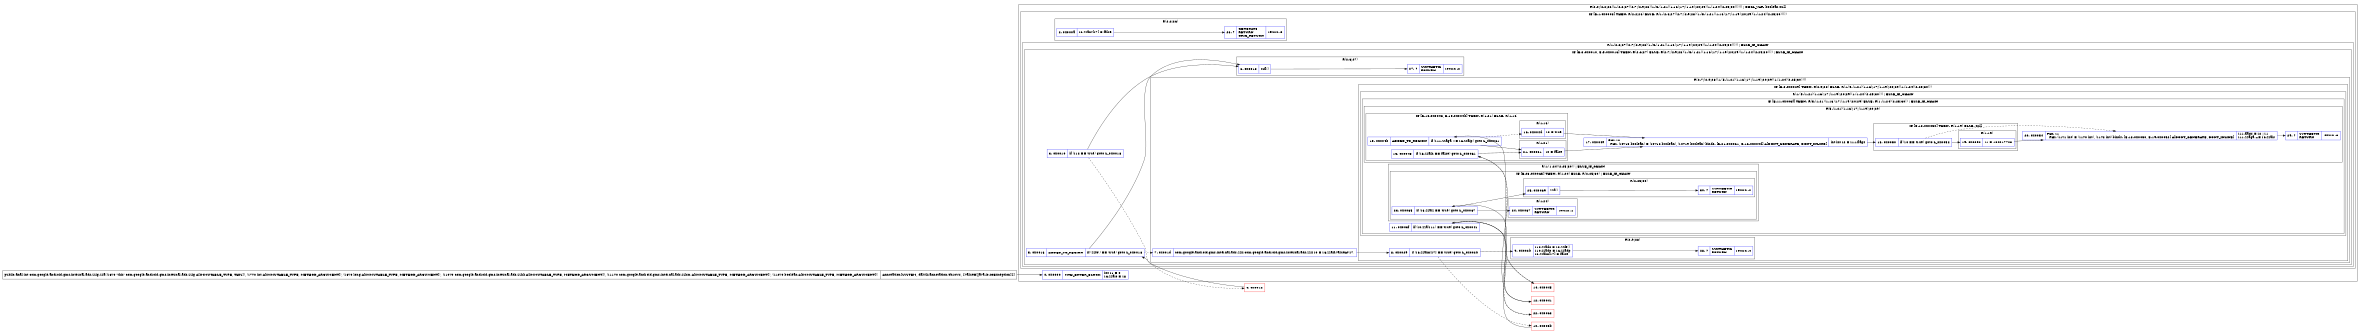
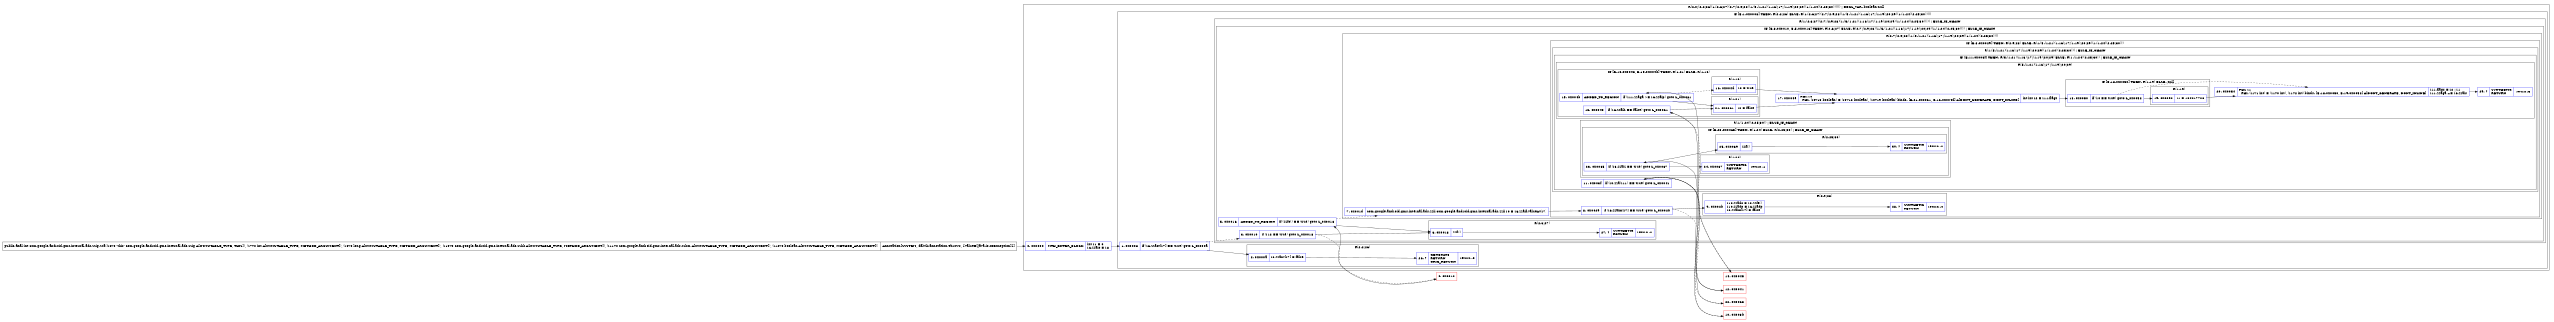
node "1: 0x0008": added
